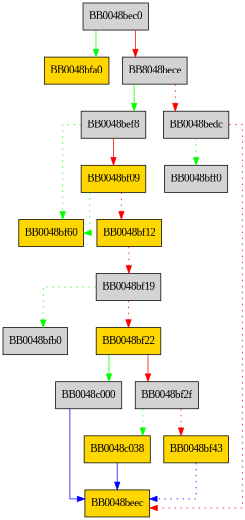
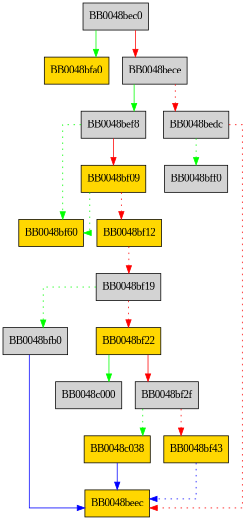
node "BB8048bece": label "BB8048bece" -> "BB0048bece"
edge "BB0048c000" -> "BB0048beec": now "BB0048bfb0" -> "BB0048beec"
